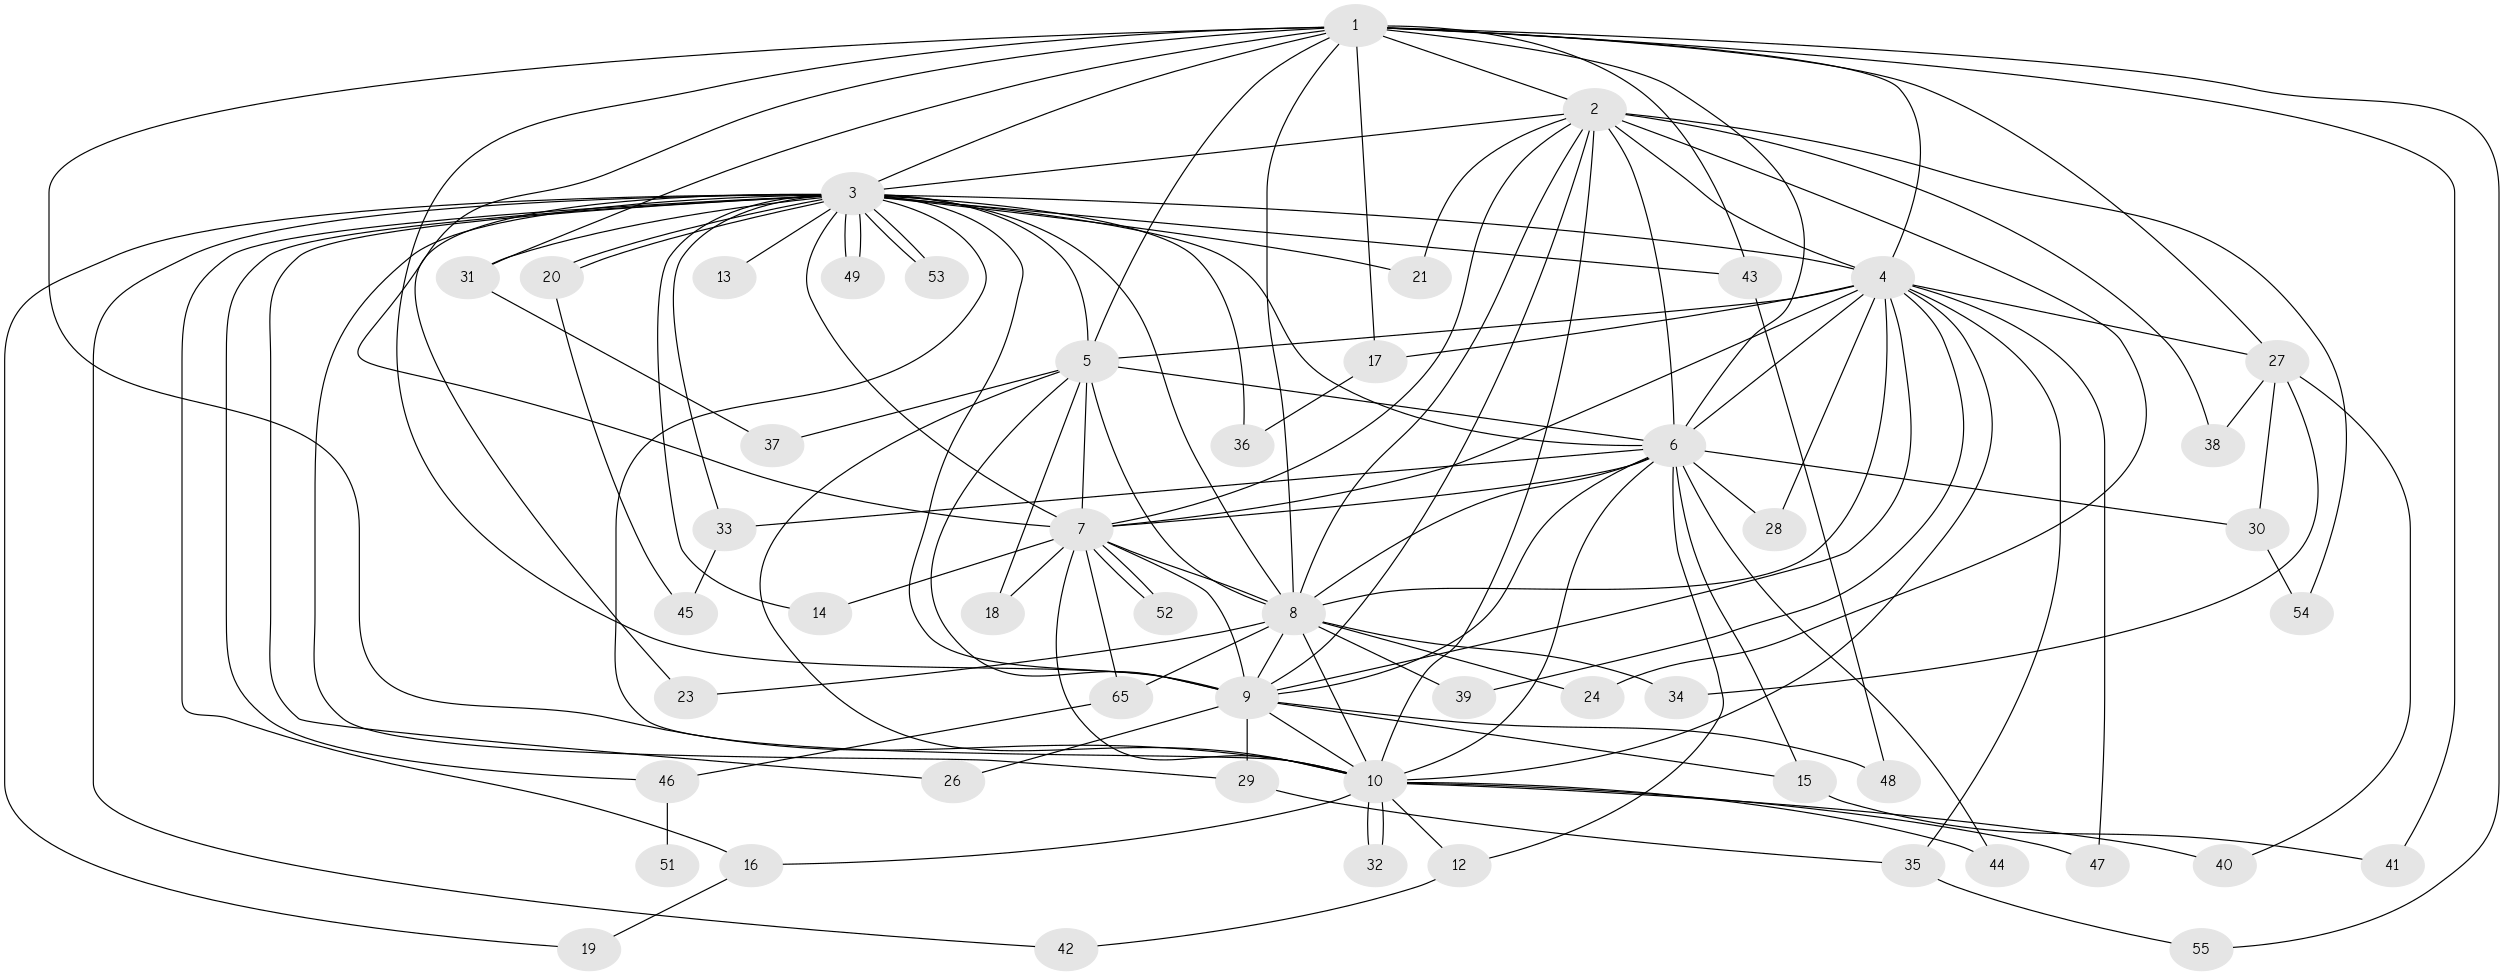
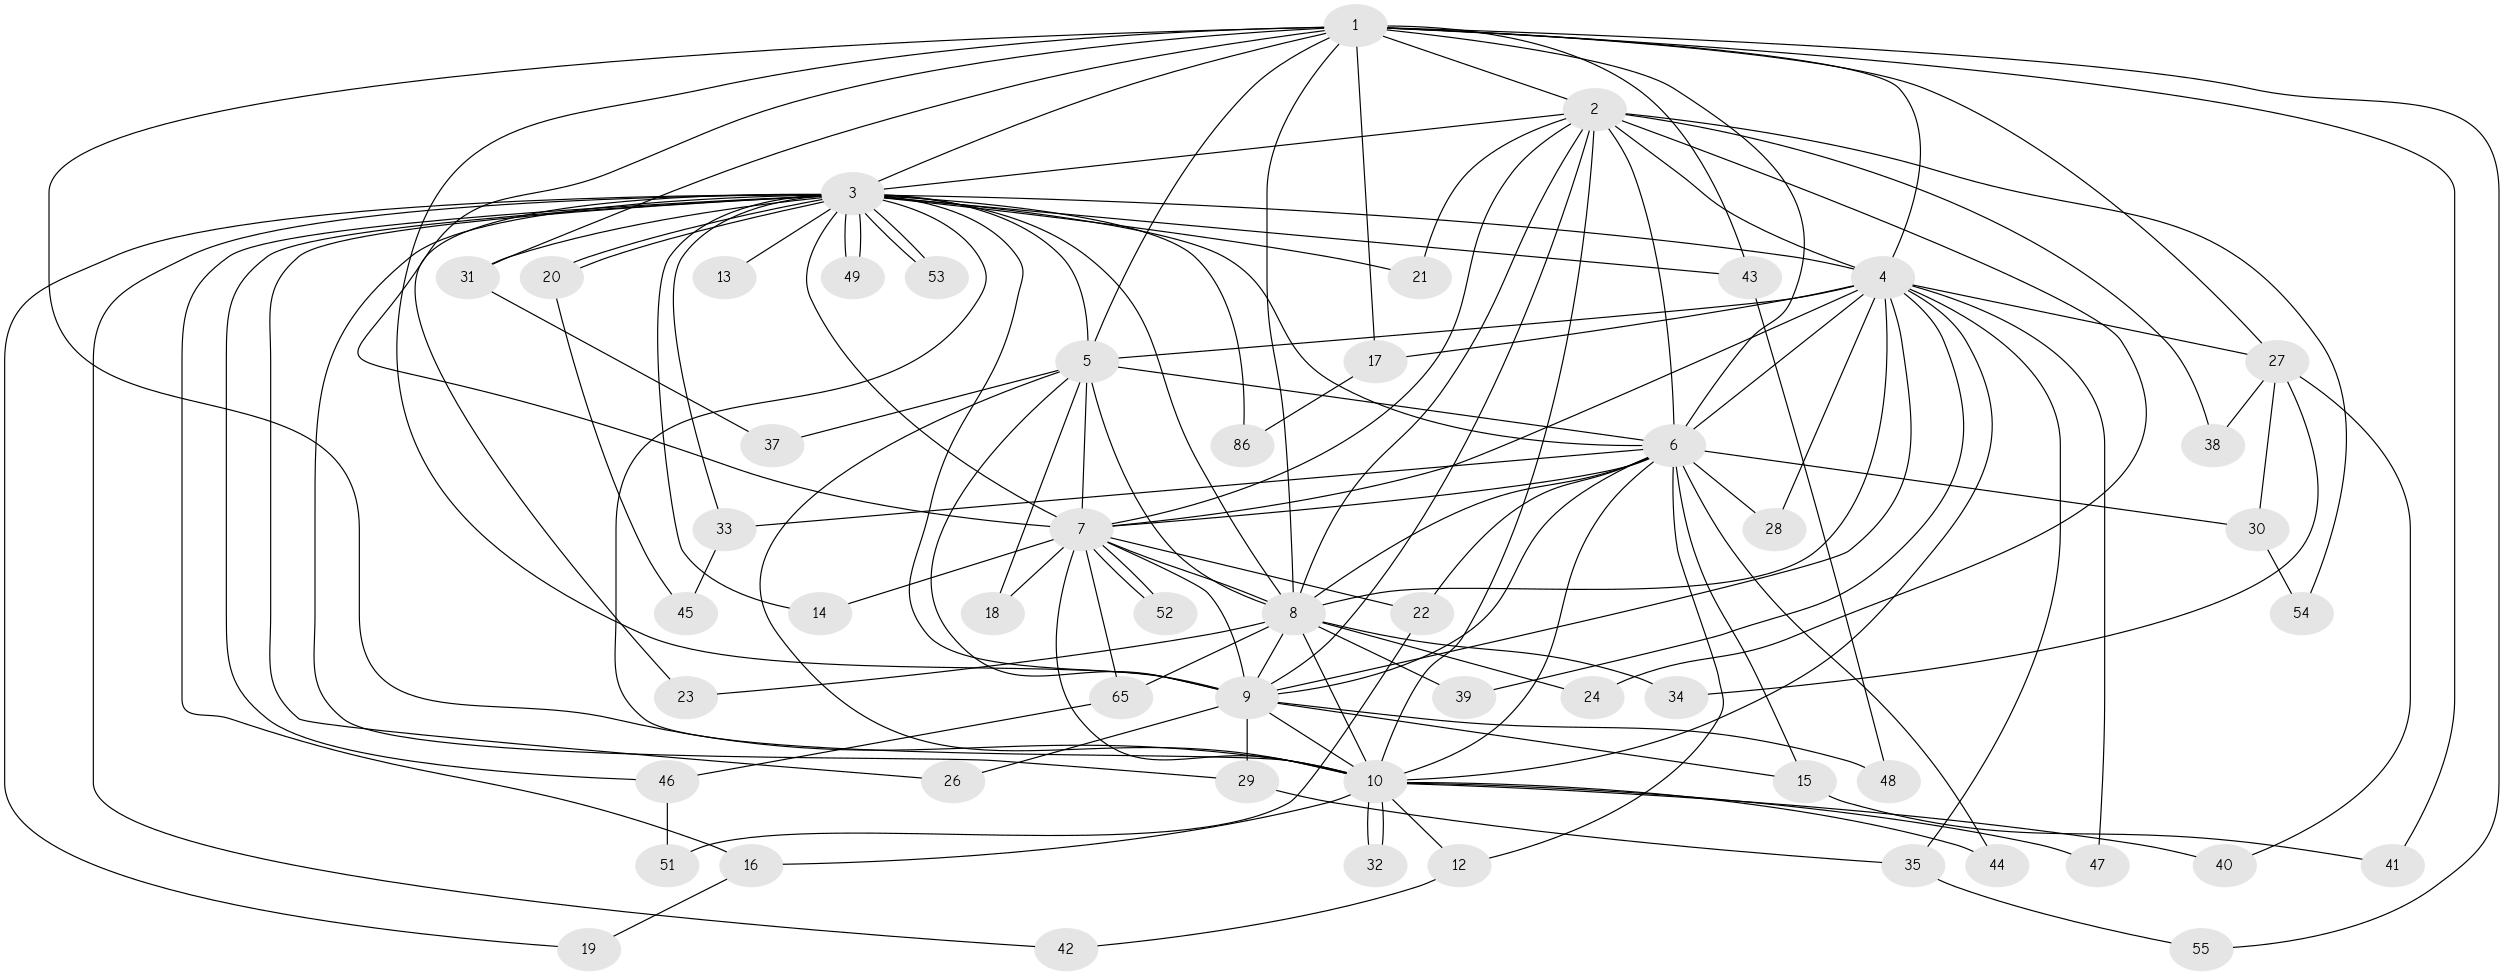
node "36": label "36" -> "86"
node "22": added
